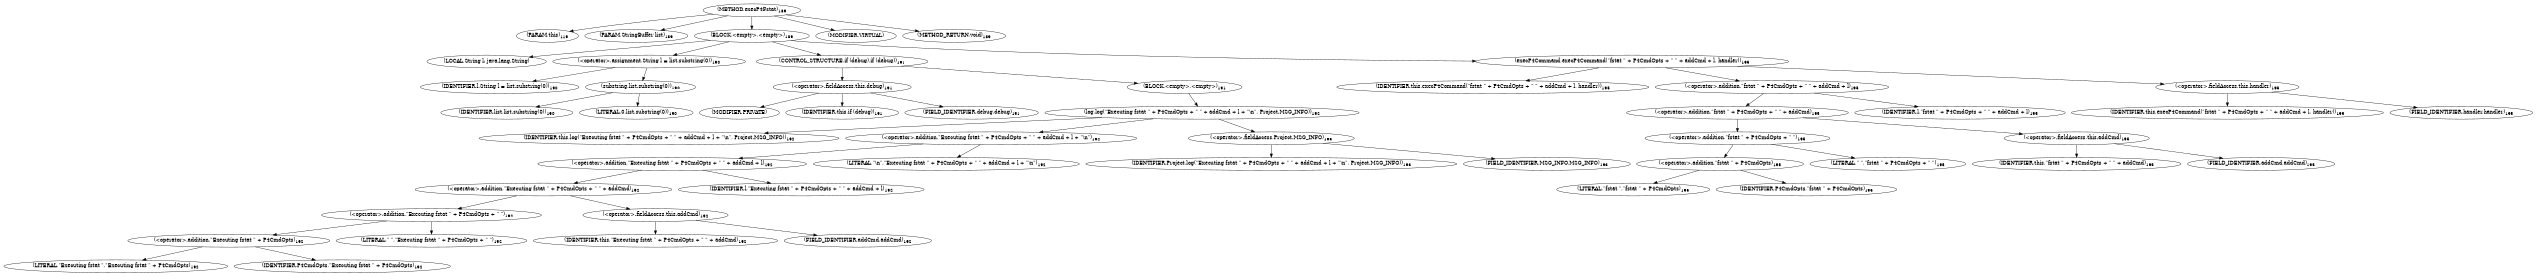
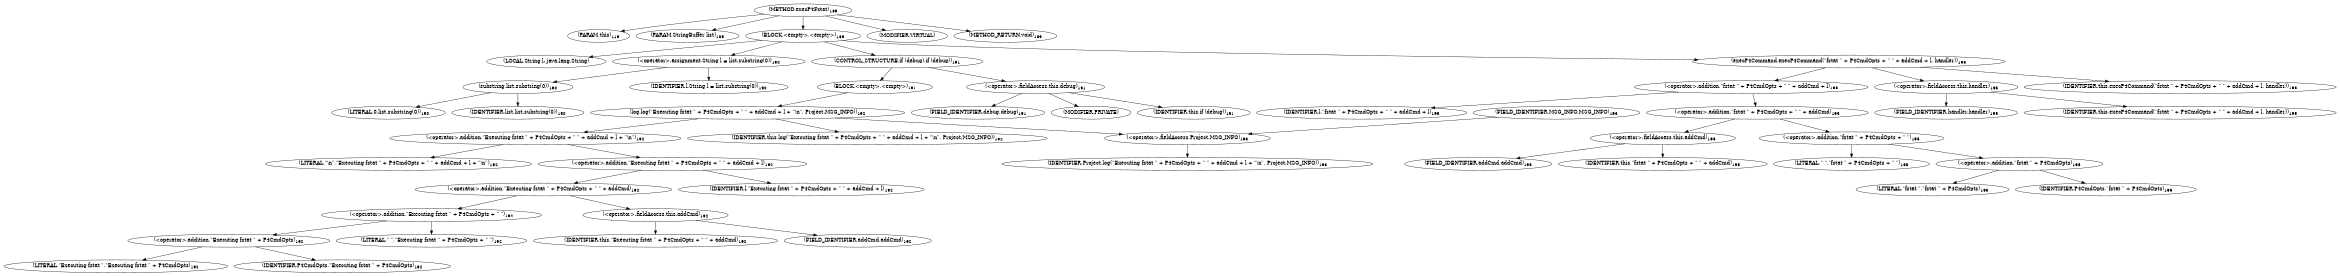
edge "(<operator>.fieldAccess,Project.MSG_INFO)" -> "(FIELD_IDENTIFIER,MSG_INFO,MSG_INFO)": reversed
